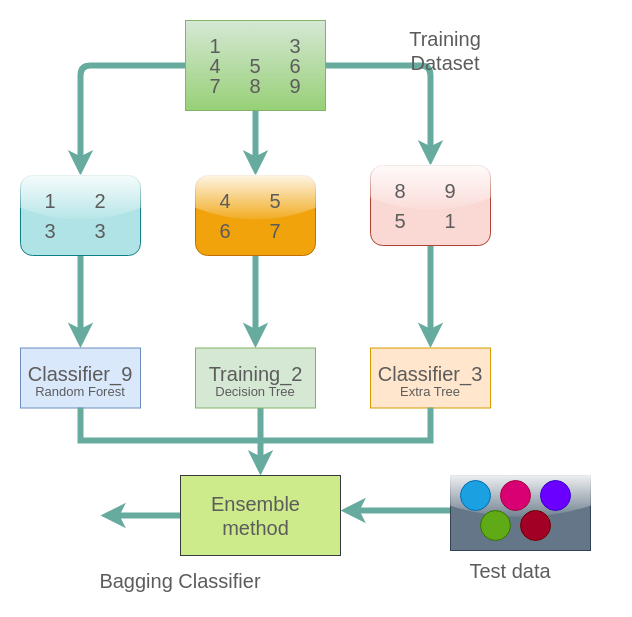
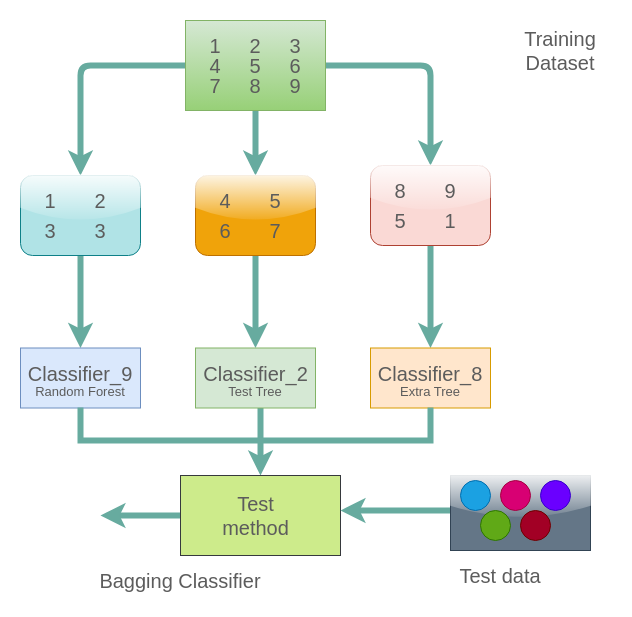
node "2": added
node "Training Dataset": moved (446, 51) -> (561, 51)
node "Training_2": label "Training_2" -> "Classifier_2"
node "Classifier_3": label "Classifier_3" -> "Classifier_8"
node "Decision Tree": label "Decision Tree" -> "Test Tree"
node "Ensemble method": label "Ensemble method" -> "Test method"
node "Test data": moved (511, 571) -> (501, 576)
